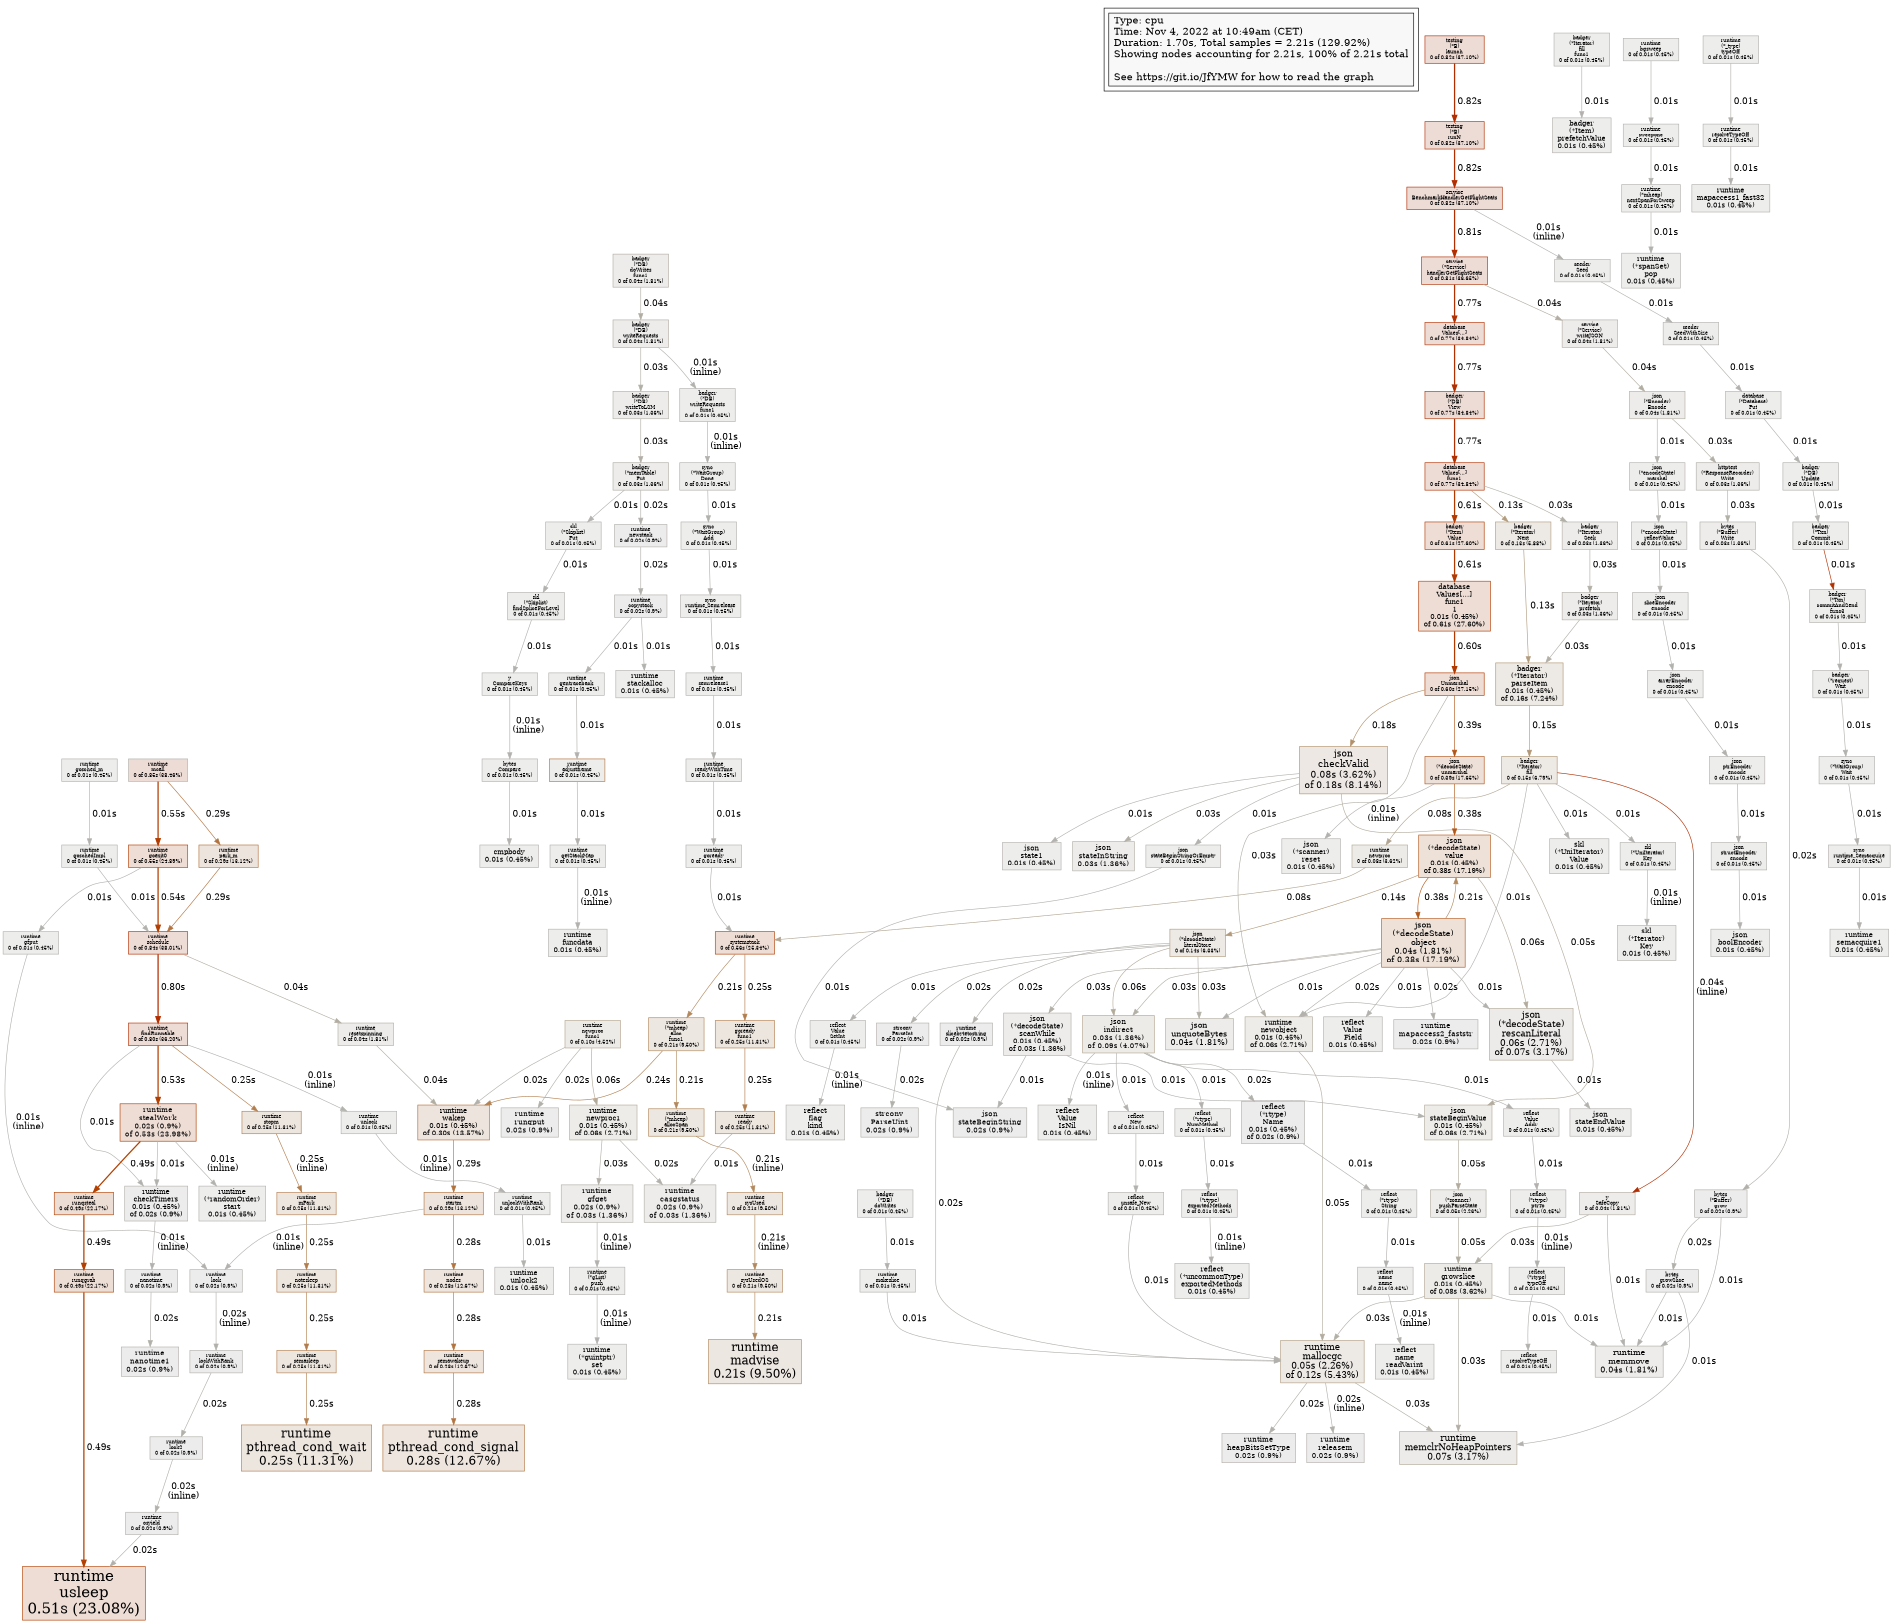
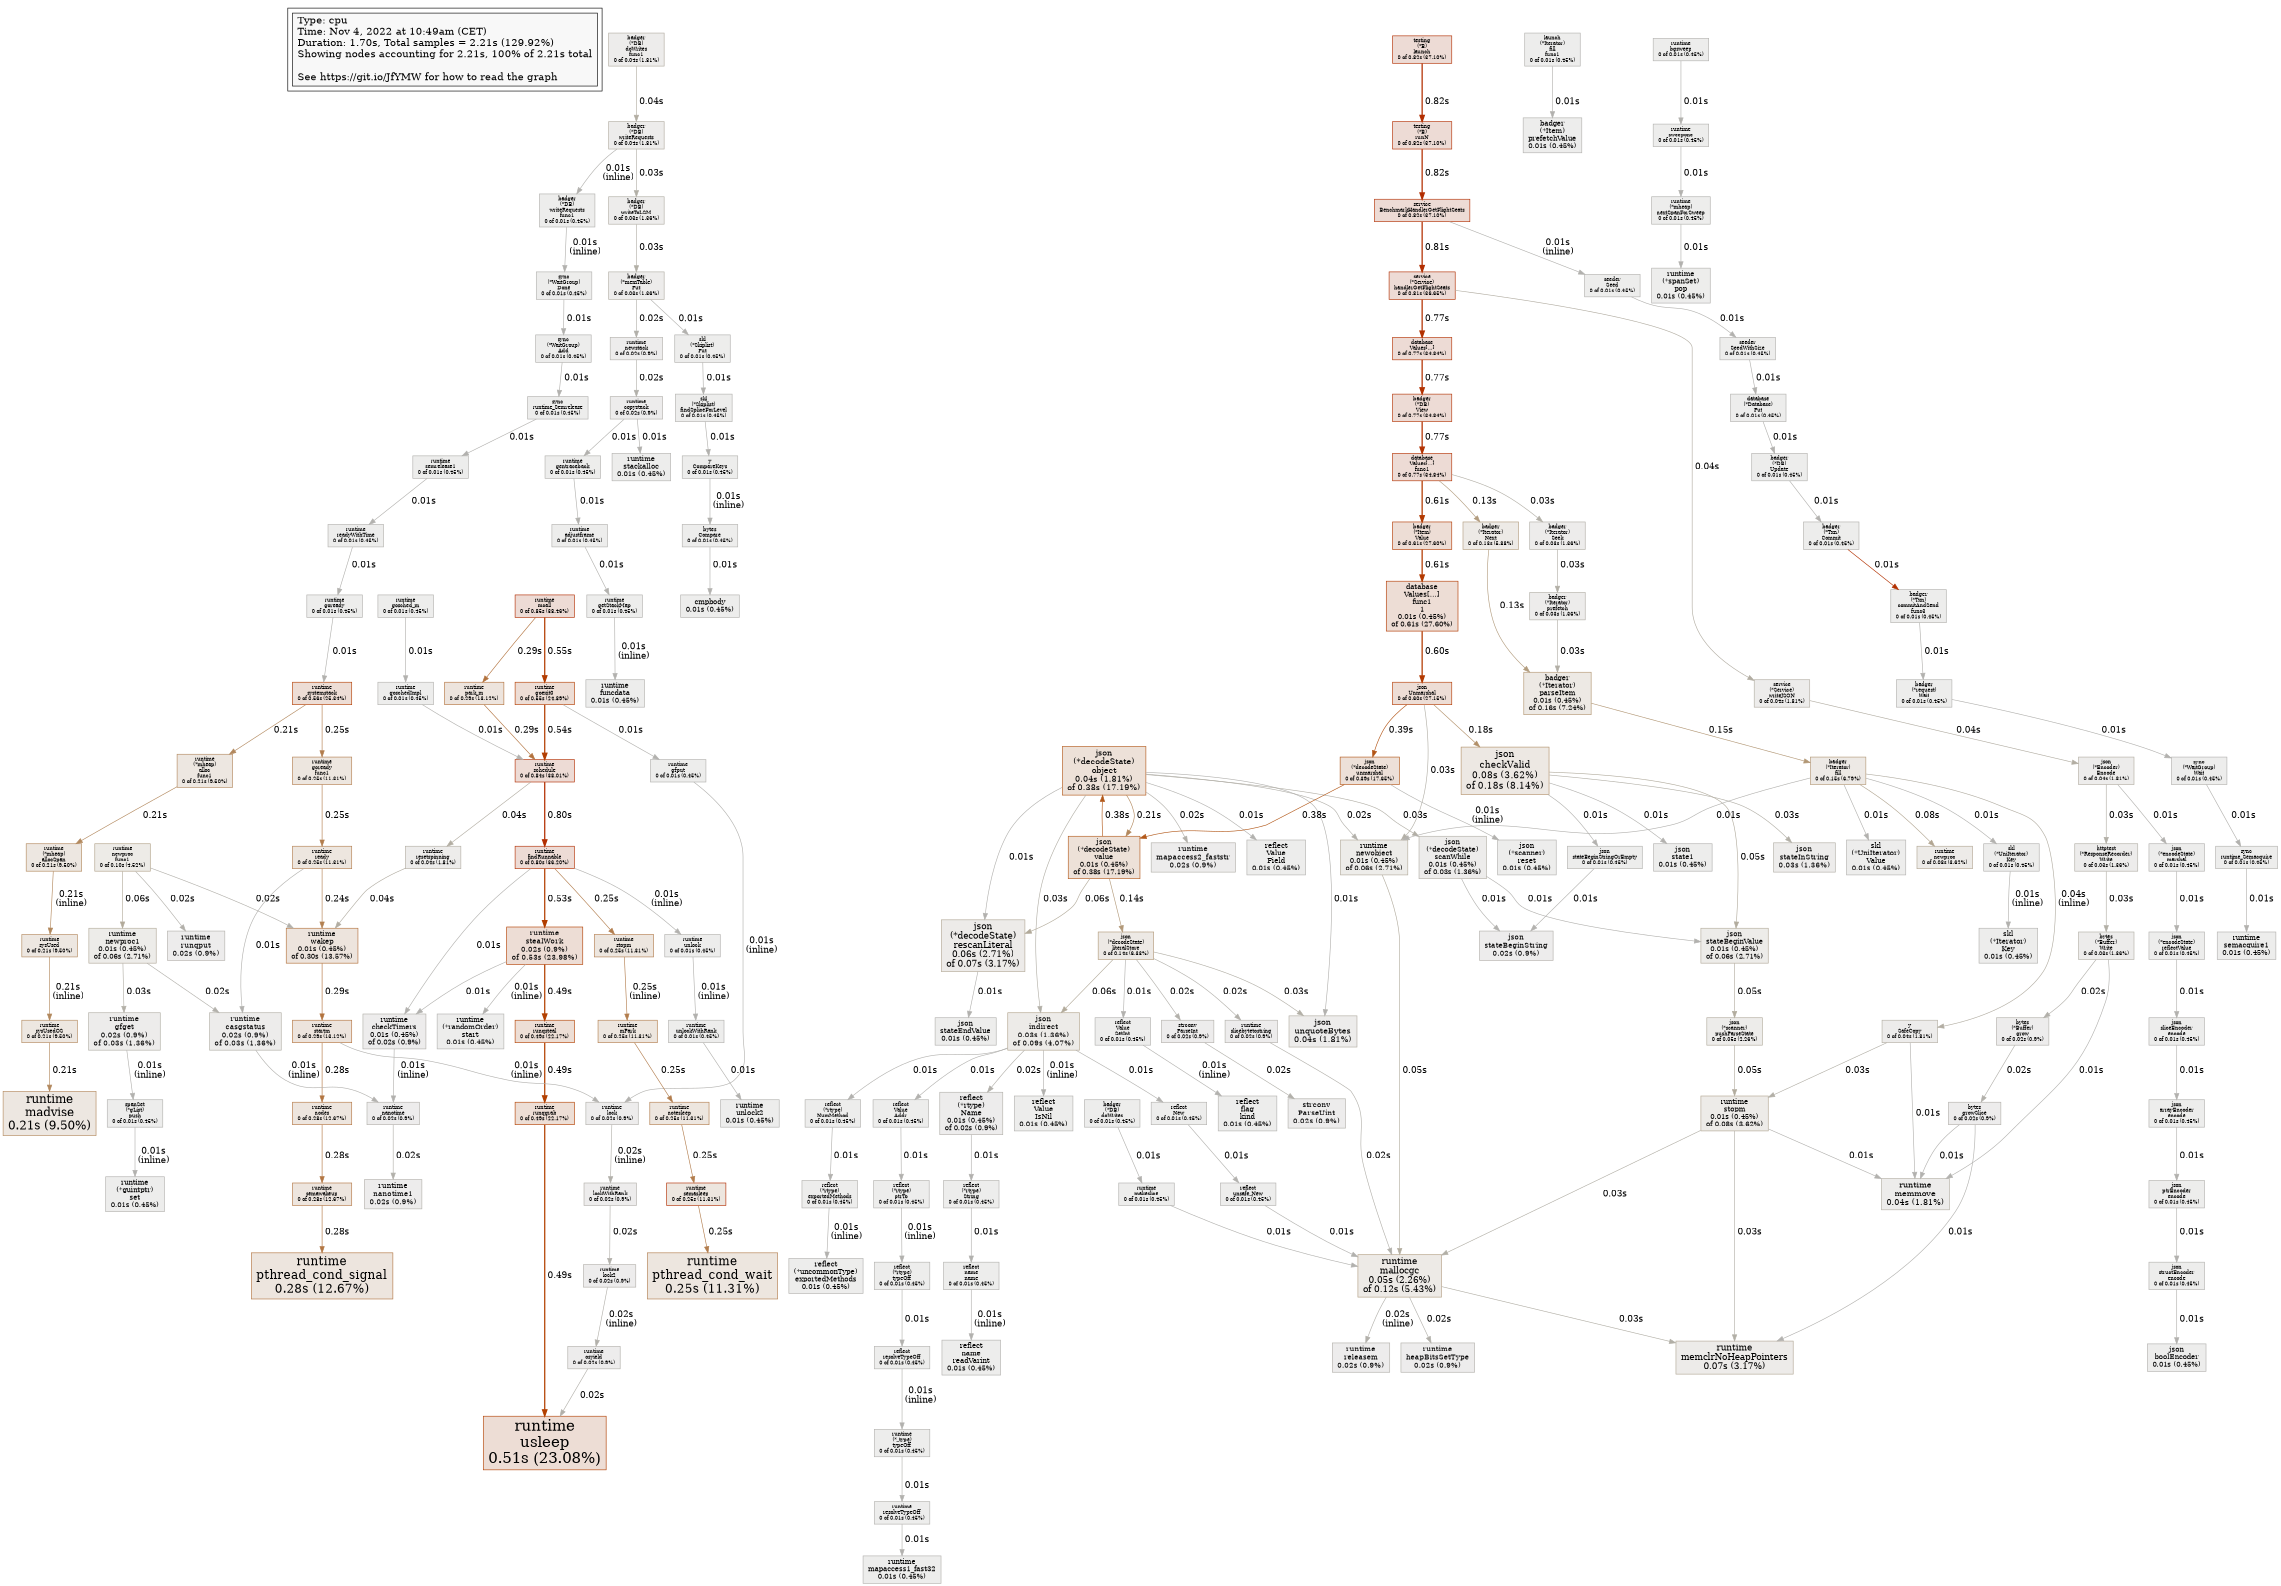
node "badger (*Iterator) fill func1 0 of 0.01s (0.45%)": label "badger (*Iterator) fill func1 0 of 0.01s (0.45%)" -> "launch (*Iterator) fill func1 0 of 0.01s (0.45%)"
node "runtime mcall 0 of 0.85s (38.46%)": color #b2b1ae -> #b22c00
node "runtime adjustframe 0 of 0.01s (0.45%)": color #b2723d -> #b2b1ae
edge "runtime newproc 0 of 0.08s (3.62%)" -> "runtime systemstack 0 of 0.56s (25.34%)": removed, label "0.08s"
edge "badger (*Iterator) fill 0 of 0.15s (6.79%)" -> "y SafeCopy 0 of 0.04s (1.81%)": color #b22d00 -> #b2ada2
edge "runtime casgstatus 0.02s (0.9%) of 0.03s (1.36%)" -> "runtime nanotime 0 of 0.02s (0.9%)": added, label "0.01s (inline)"
edge "runtime (*mheap) alloc func1 0 of 0.21s (9.50%)" -> "runtime wakep 0.01s (0.45%) of 0.30s (13.57%)": now "runtime ready 0 of 0.25s (11.31%)" -> "runtime wakep 0.01s (0.45%) of 0.30s (13.57%)"
node "runtime (*gList) push 0 of 0.01s (0.45%)": label "runtime (*gList) push 0 of 0.01s (0.45%)" -> "spanSet (*gList) push 0 of 0.01s (0.45%)"
node "runtime growslice 0.01s (0.45%) of 0.08s (3.62%)": label "runtime growslice 0.01s (0.45%) of 0.08s (3.62%)" -> "runtime stopm 0.01s (0.45%) of 0.08s (3.62%)"
edge "bytes (*Buffer) grow 0 of 0.02s (0.9%)" -> "runtime memmove 0.04s (1.81%)": now "bytes (*Buffer) Write 0 of 0.03s (1.36%)" -> "runtime memmove 0.04s (1.81%)"
node "runtime semasleep 0 of 0.25s (11.31%)": color #b27d4d -> #b22c00
edge "reflect resolveTypeOff 0 of 0.01s (0.45%)" -> "runtime (*_type) typeOff 0 of 0.01s (0.45%)": added, label "0.01s (inline)"
